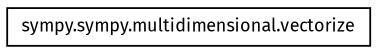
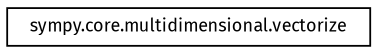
node "sympy.sympy.multidimensional.vectorize": label "sympy.sympy.multidimensional.vectorize" -> "sympy.core.multidimensional.vectorize"
